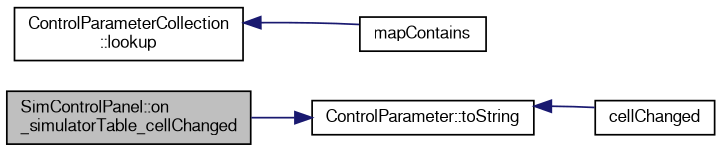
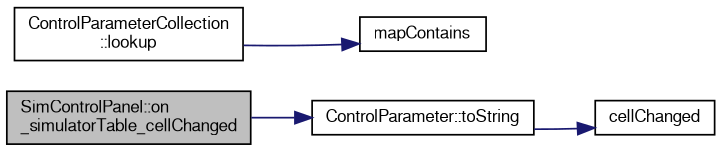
edge "mapContains" -> "ControlParameterCollection ::lookup": reversed
edge "cellChanged" -> "ControlParameter::toString": reversed
